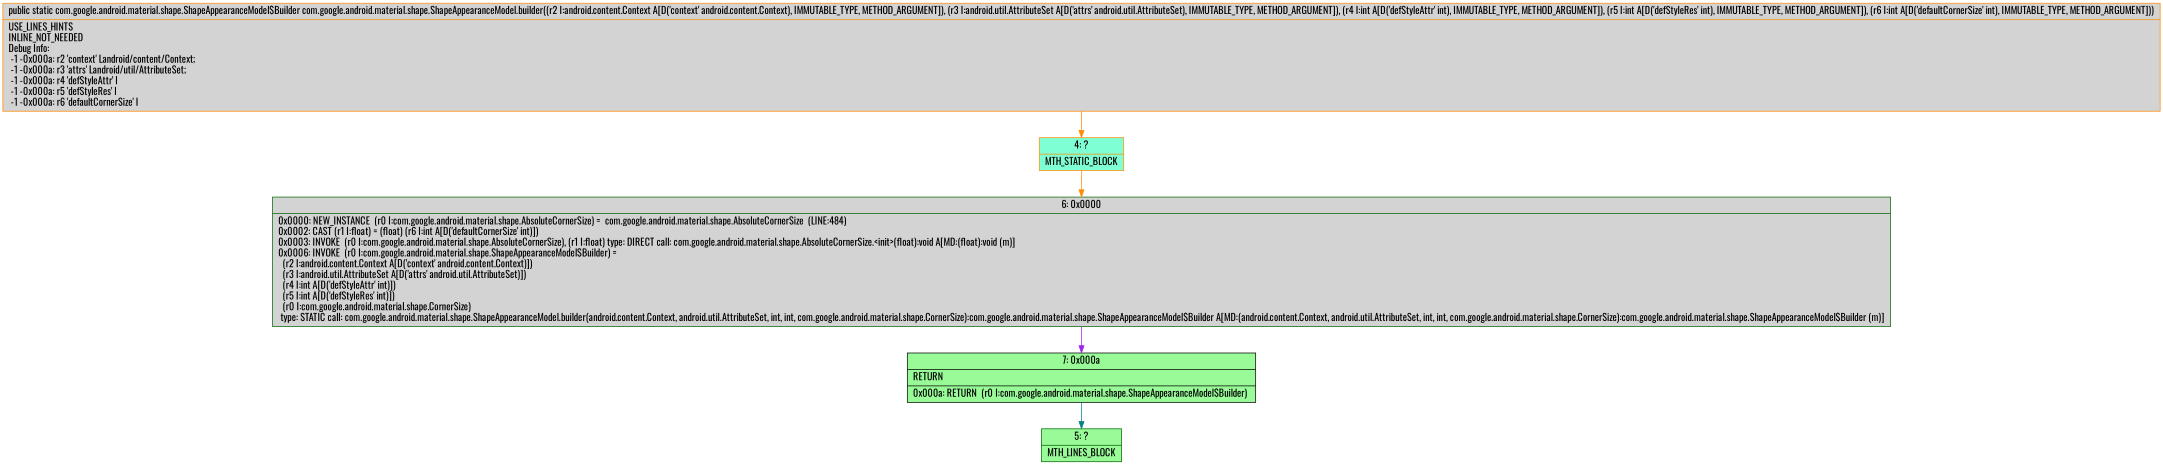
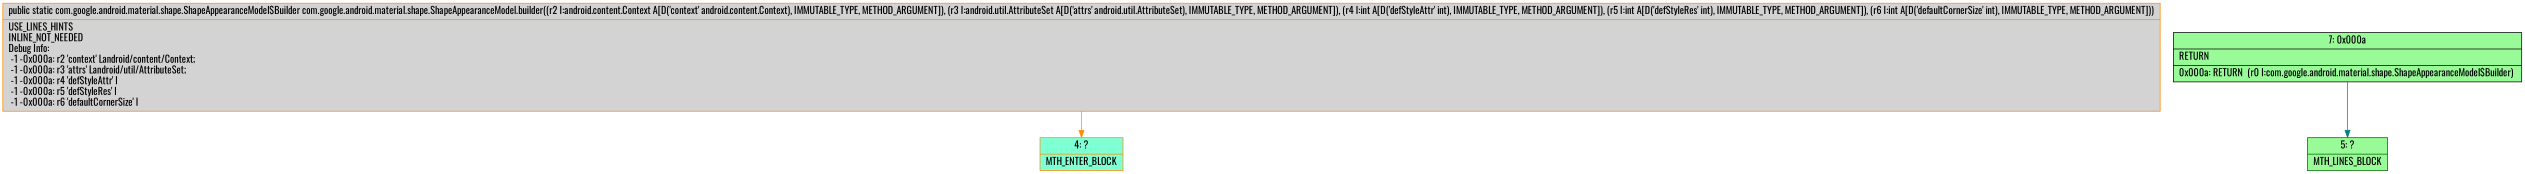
node "4: ?": text "MTH_STATIC_BLOCK" -> "MTH_ENTER_BLOCK"
node "6: 0x0000": removed
